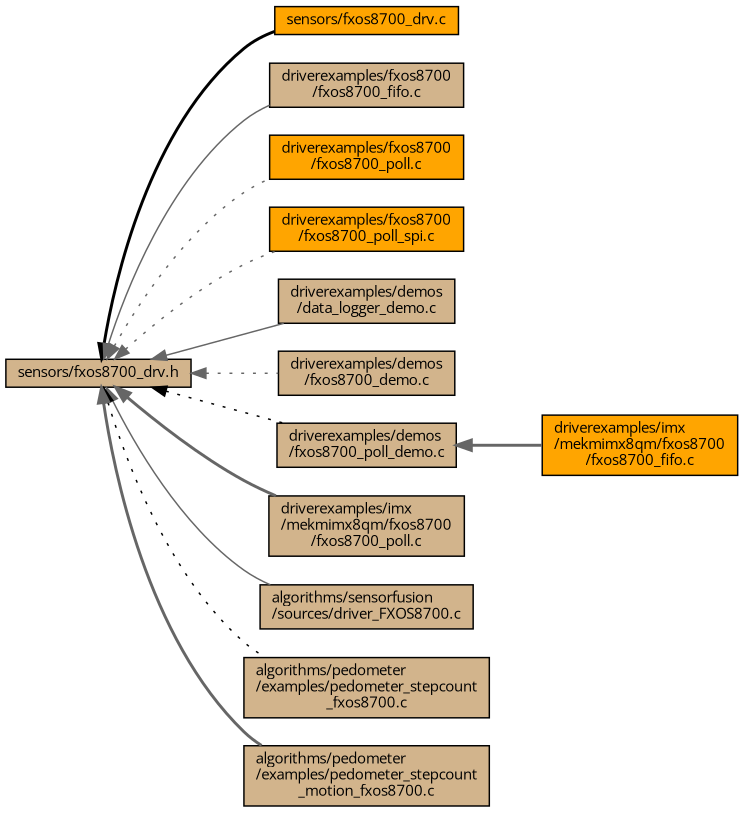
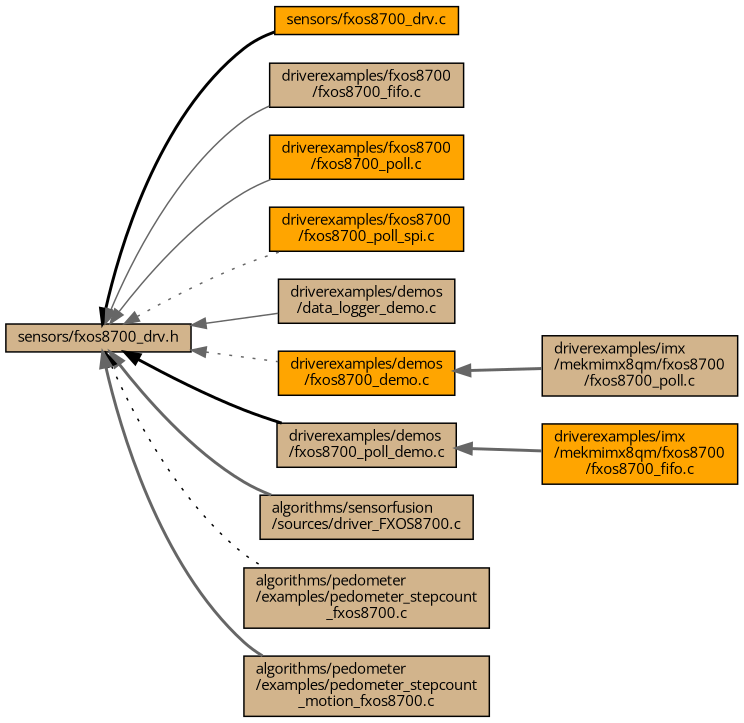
edge "driverexamples/fxos8700 /fxos8700_poll.c" -> "sensors/fxos8700_drv.h": style dotted -> solid
node "driverexamples/demos /fxos8700_demo.c": fillcolor tan -> orange
edge "driverexamples/demos /fxos8700_poll_demo.c" -> "sensors/fxos8700_drv.h": style dotted -> bold
edge "driverexamples/imx /mekmimx8qm/fxos8700 /fxos8700_poll.c" -> "sensors/fxos8700_drv.h": now "driverexamples/imx /mekmimx8qm/fxos8700 /fxos8700_poll.c" -> "driverexamples/demos /fxos8700_demo.c"
edge "algorithms/sensorfusion /sources/driver_FXOS8700.c" -> "sensors/fxos8700_drv.h": style solid -> bold
